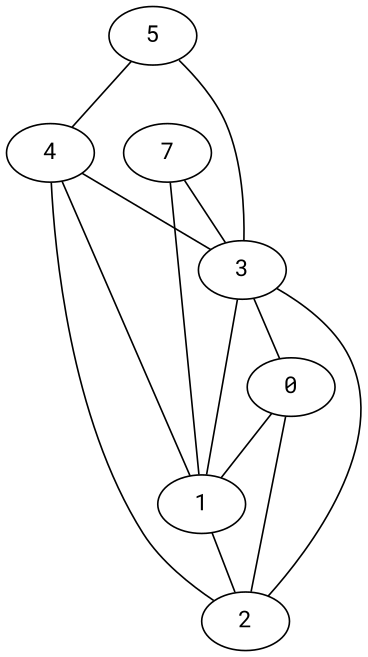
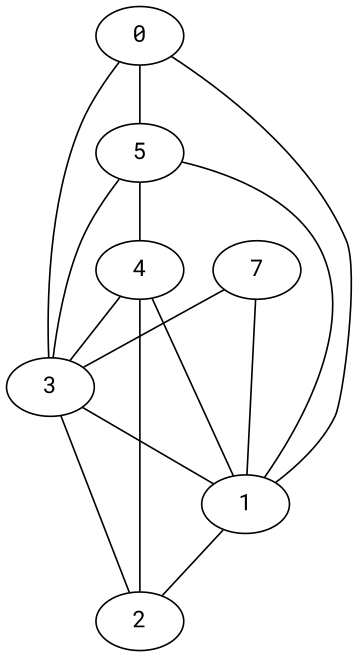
edge "5" -- "1": added
edge "0" -- "2": now "0" -- "5"
